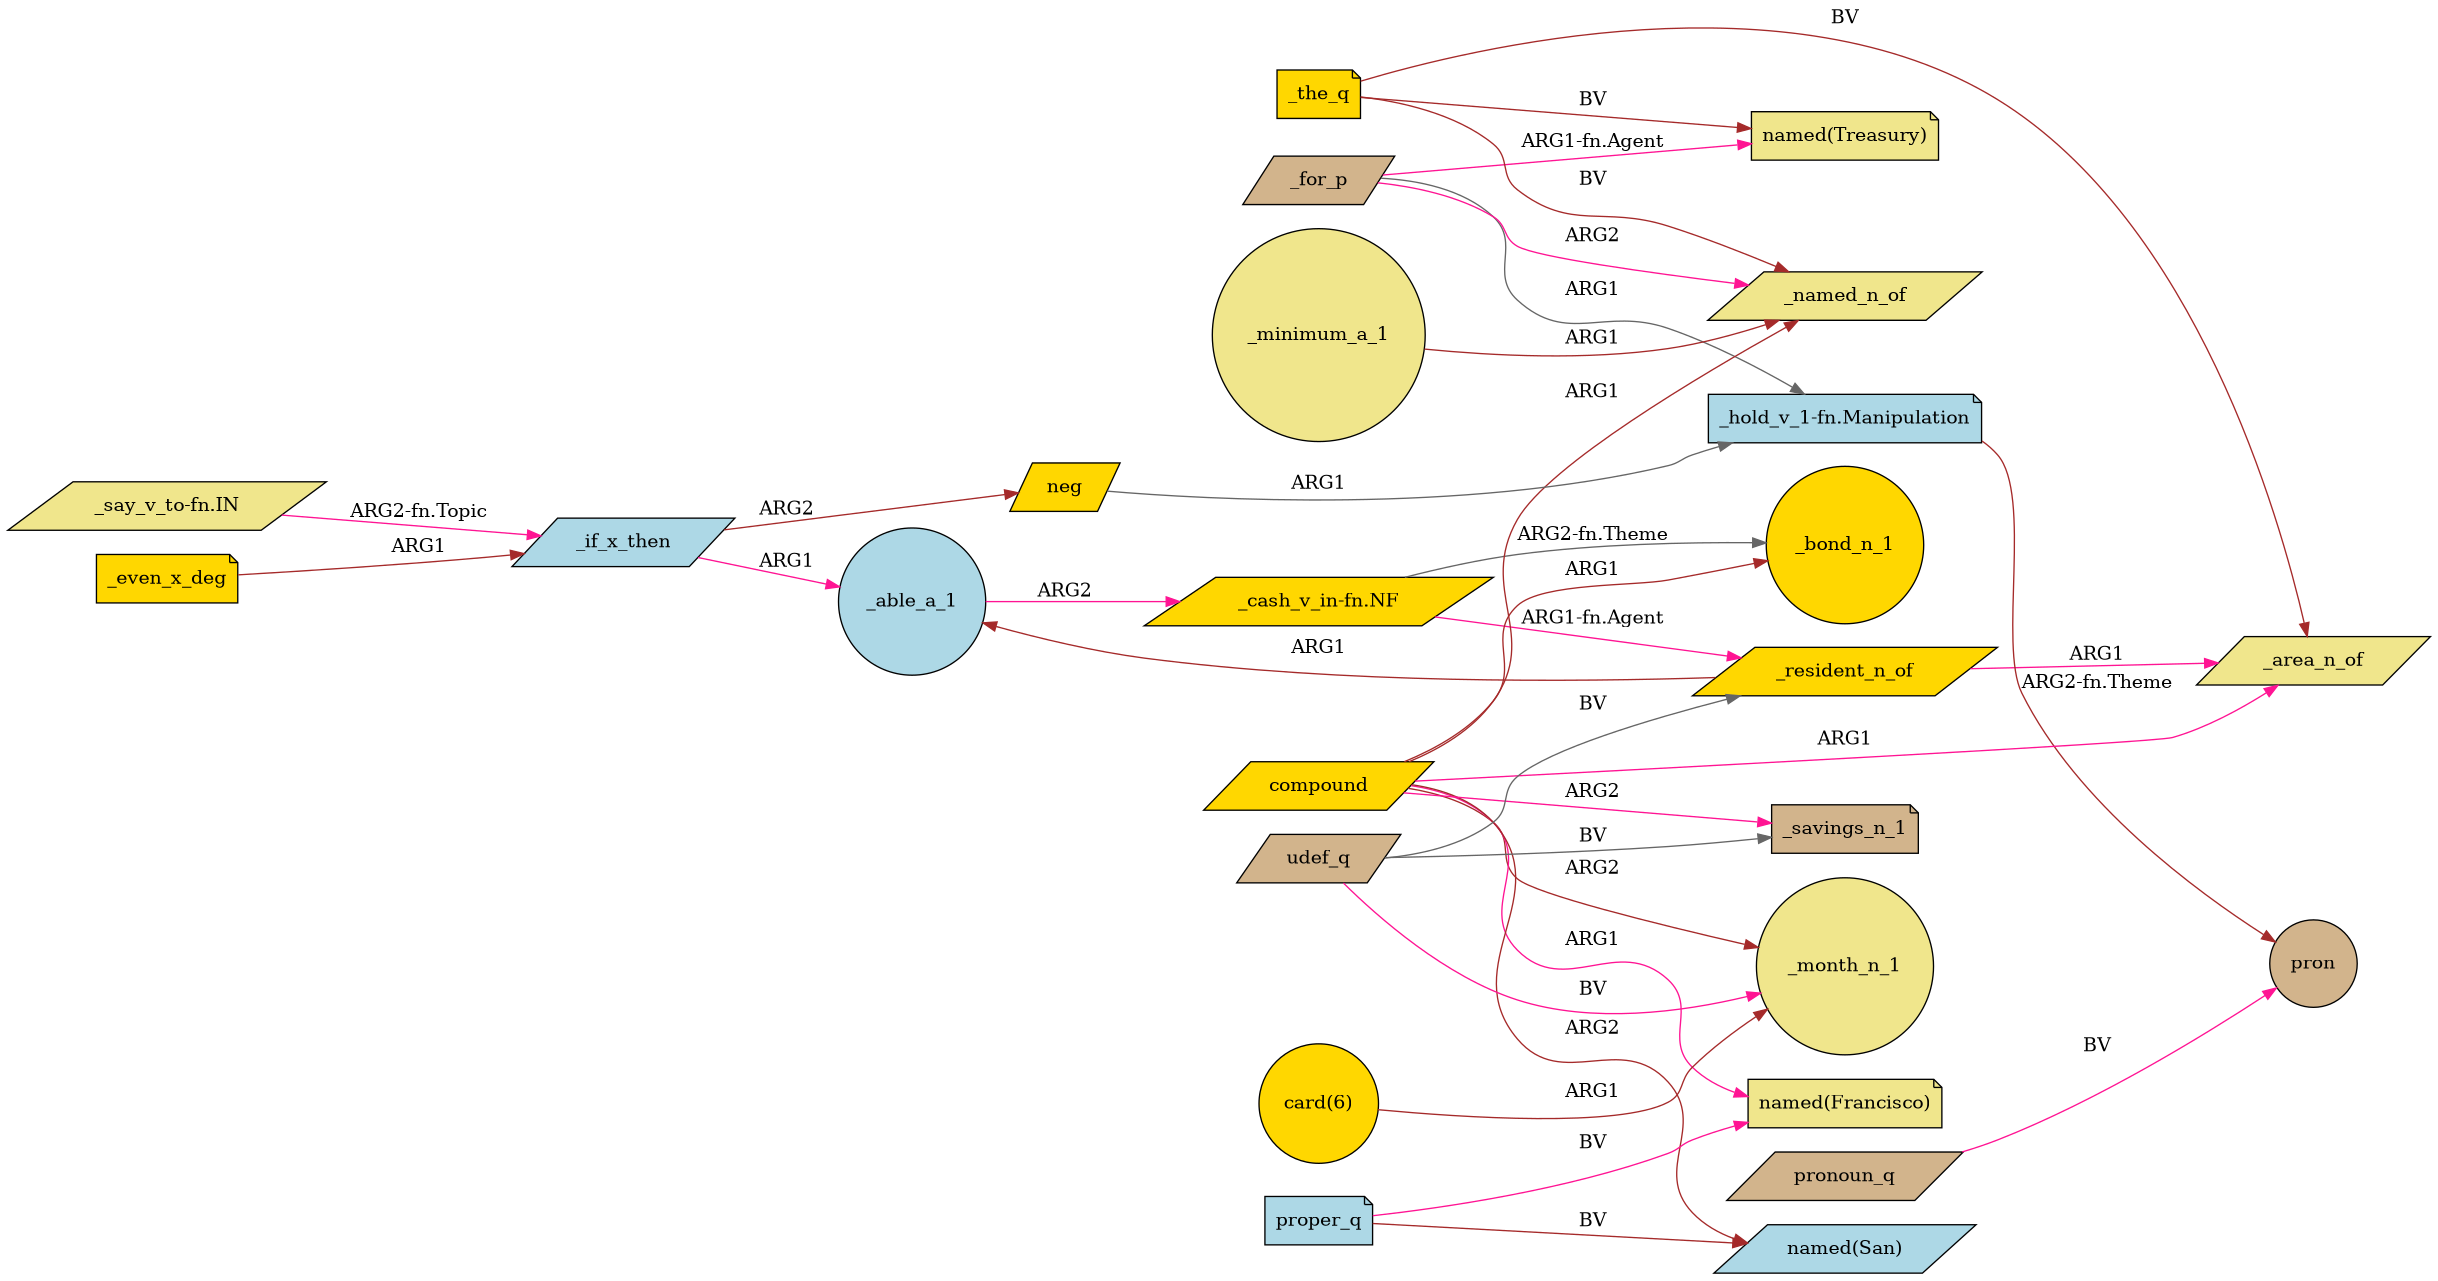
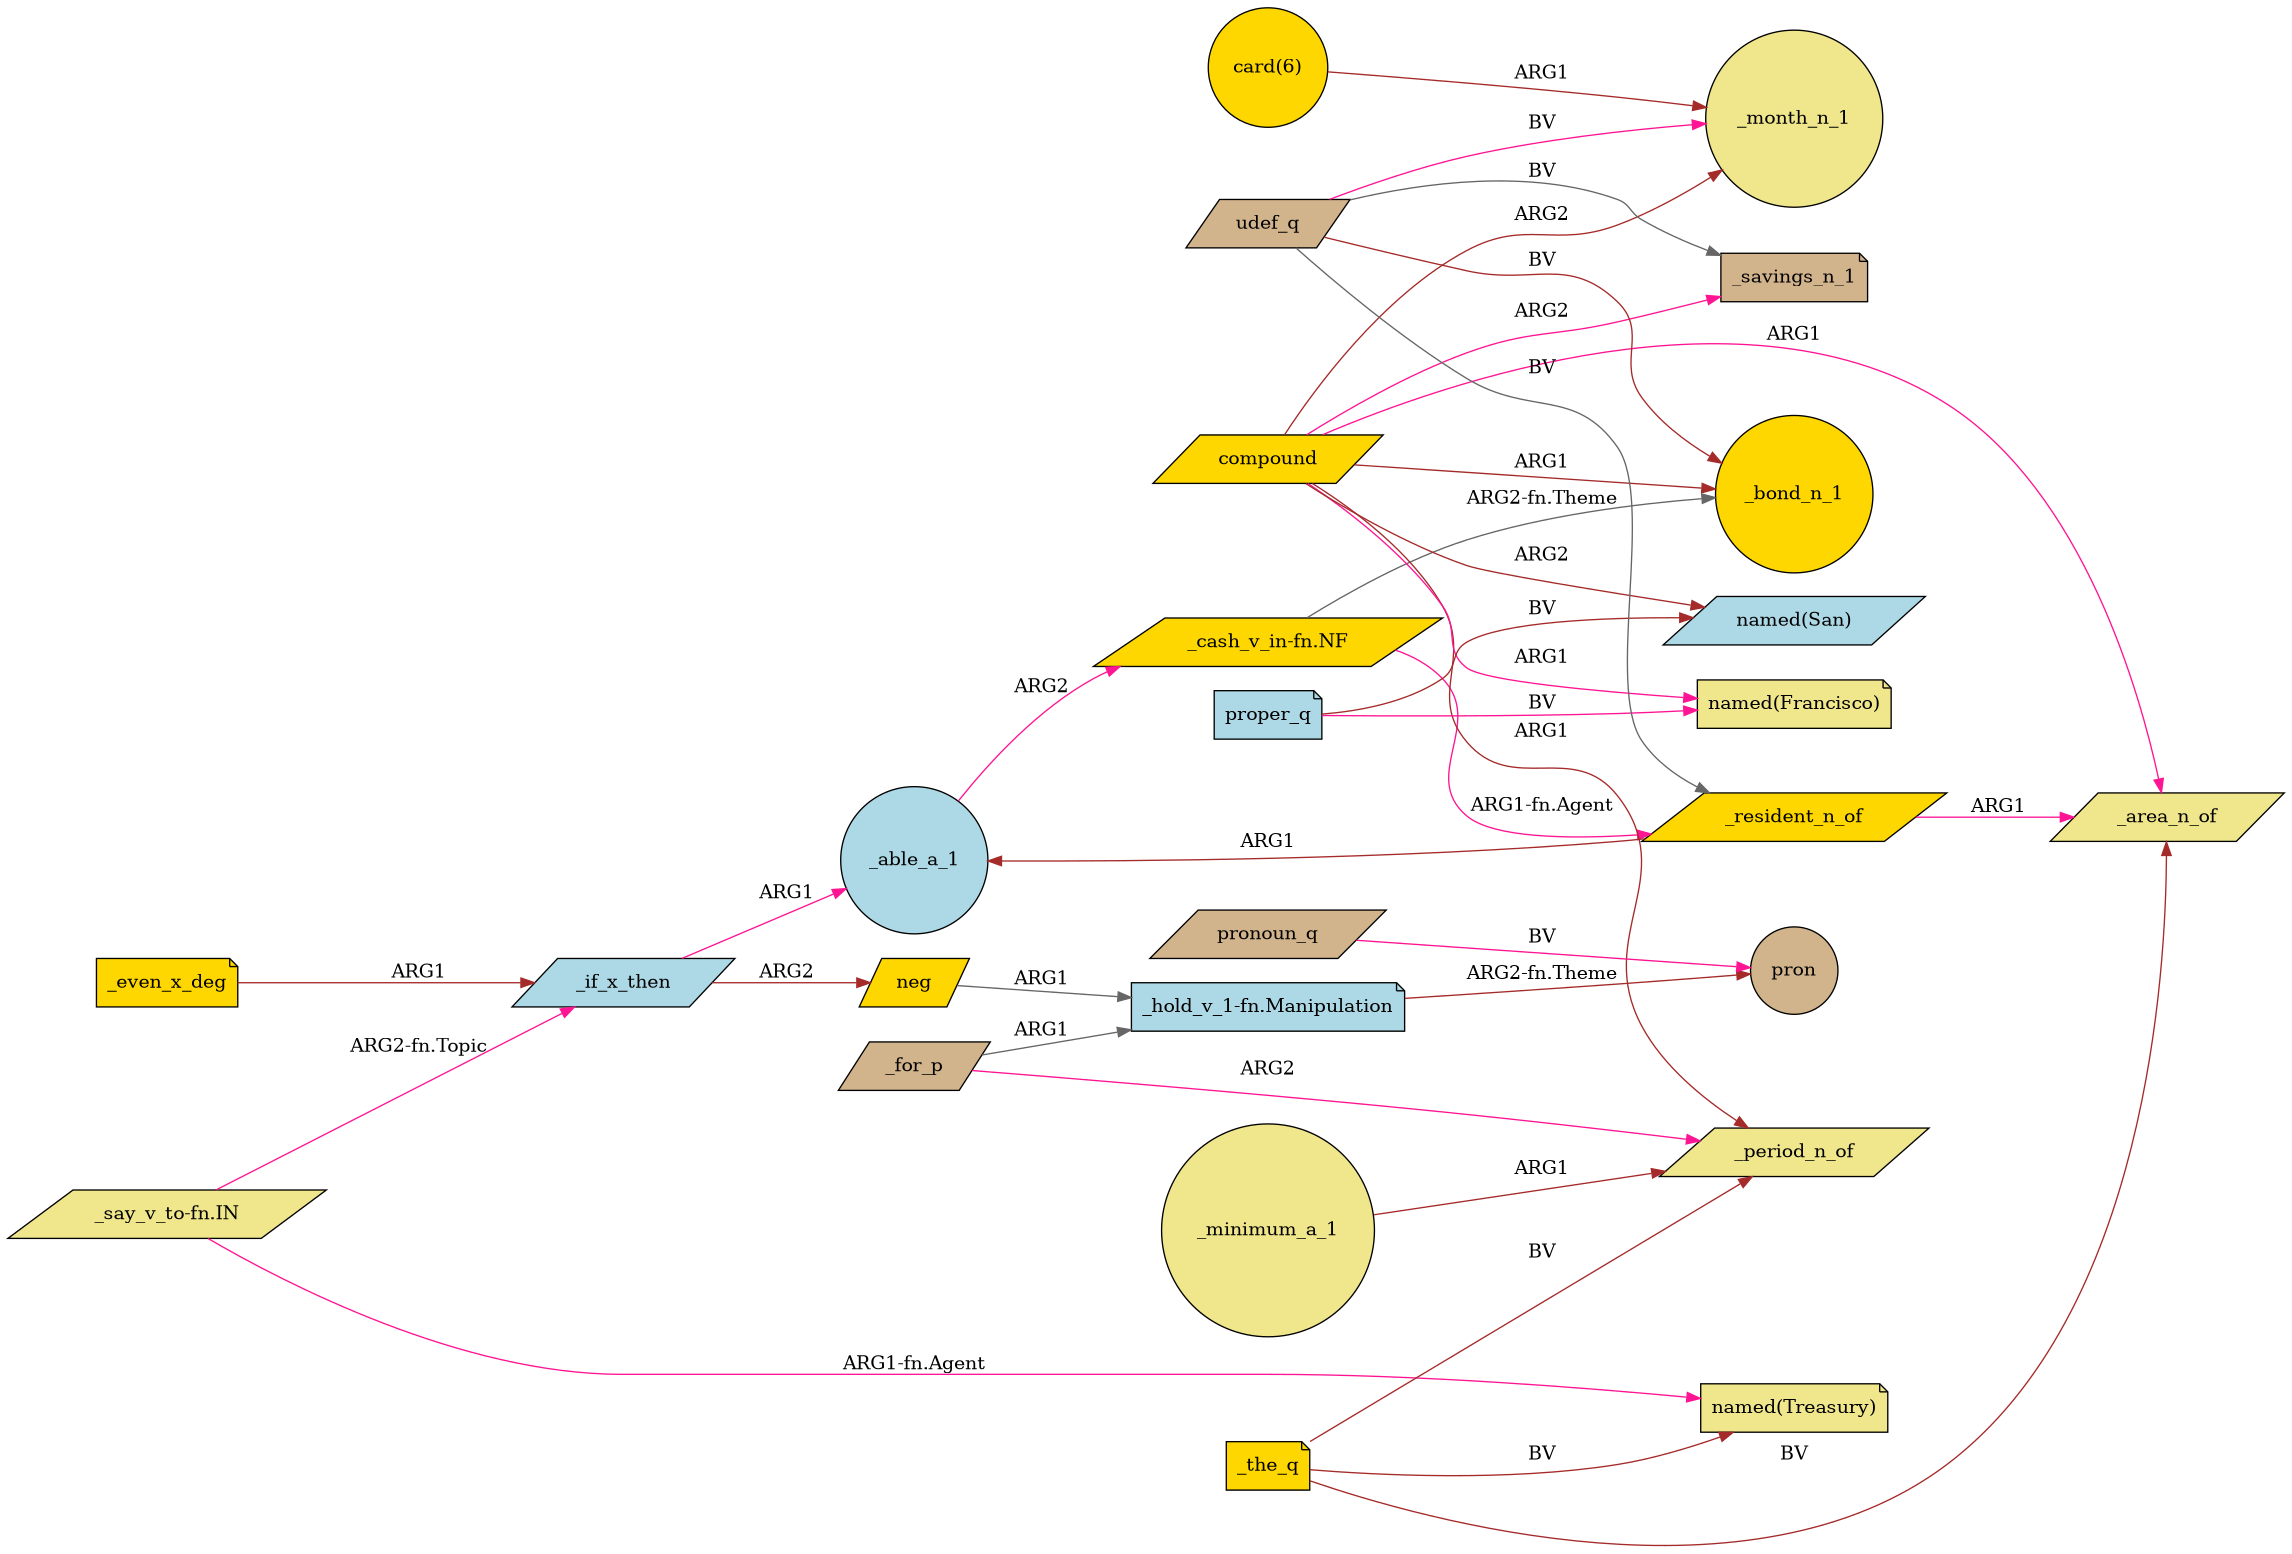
edge "_for_p" -> "named(Treasury)": now "_say_v_to-fn.IN" -> "named(Treasury)"
edge "udef_q" -> "_bond_n_1": added, label "BV"
node "_named_n_of": label "_named_n_of" -> "_period_n_of"
